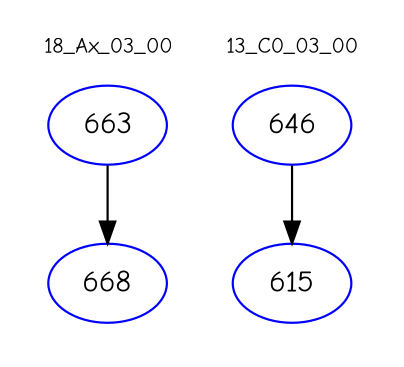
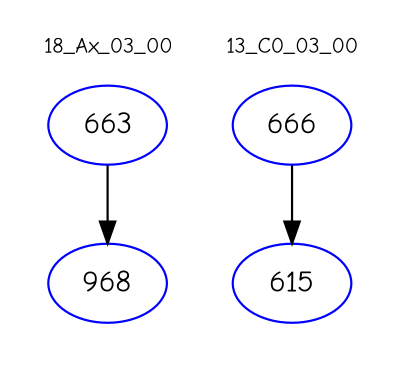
node "646": label "646" -> "666"
node "668": label "668" -> "968"
